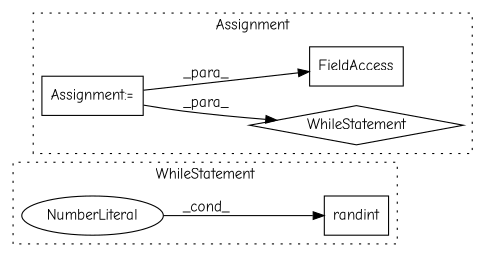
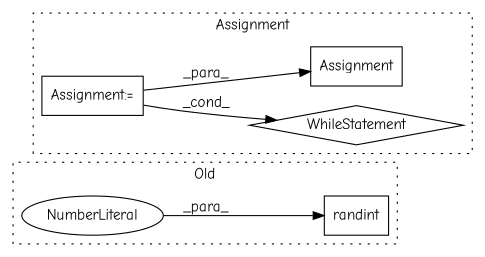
node "FieldAccess": label "FieldAccess" -> "Assignment"
edge "Assignment:=" -> "WhileStatement": label "_para_" -> "_cond_"
cluster "WhileStatement": label "WhileStatement" -> "Old"
edge "NumberLiteral" -> "randint": label "_cond_" -> "_para_"
